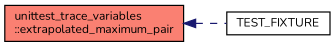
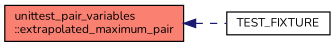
node "unittest_trace_variables ::extrapolated_maximum_pair": label "unittest_trace_variables ::extrapolated_maximum_pair" -> "unittest_pair_variables ::extrapolated_maximum_pair"
